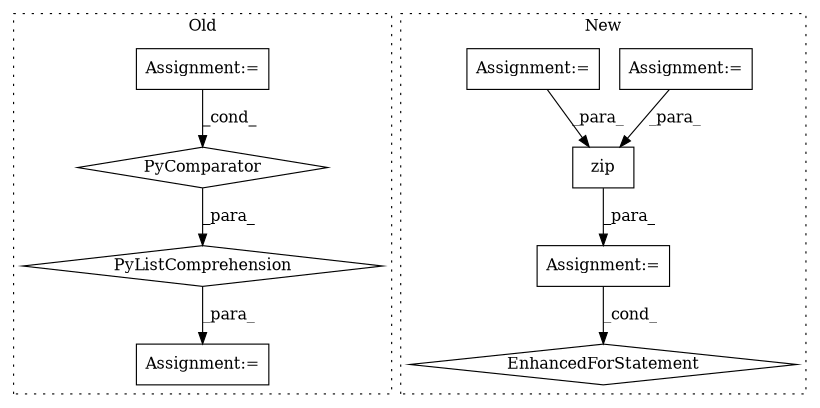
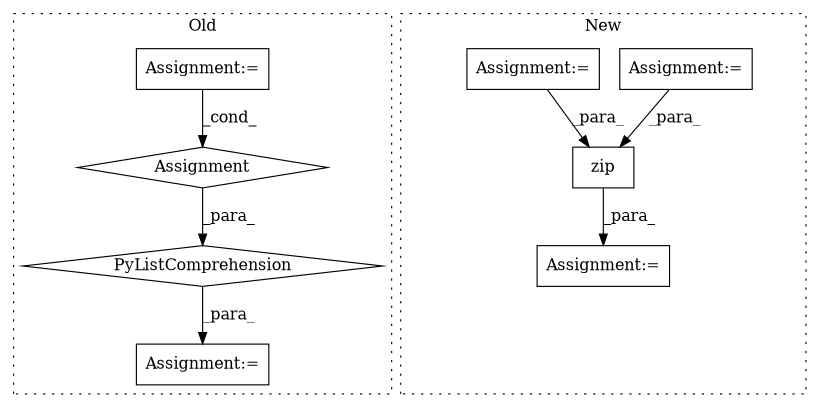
node "PyComparator": label "PyComparator" -> "Assignment"
node "EnhancedForStatement": removed
